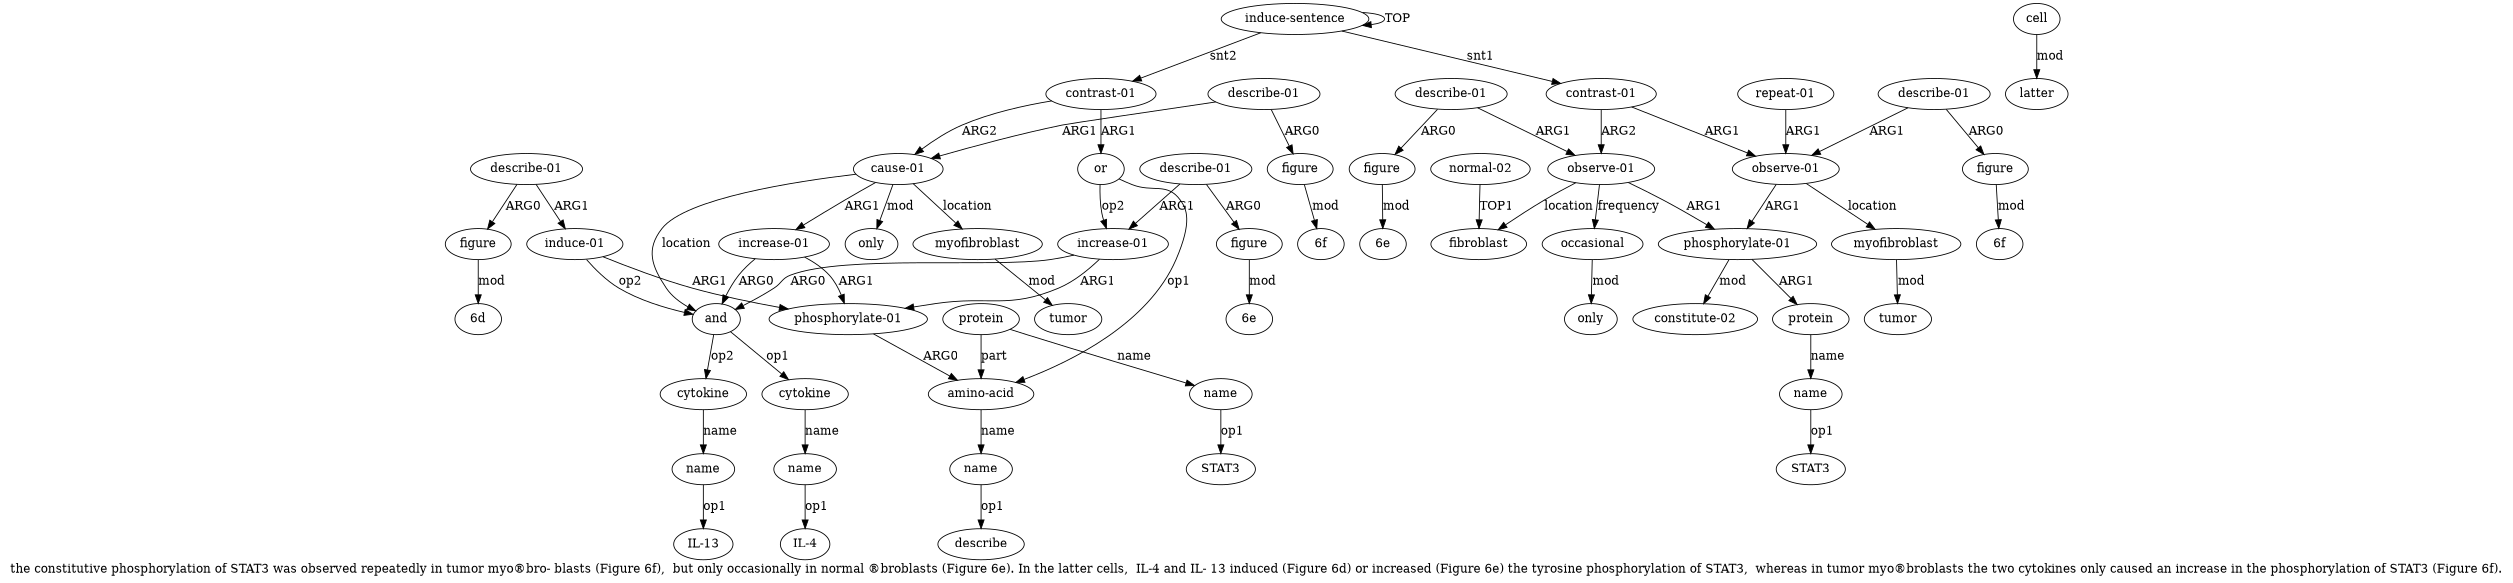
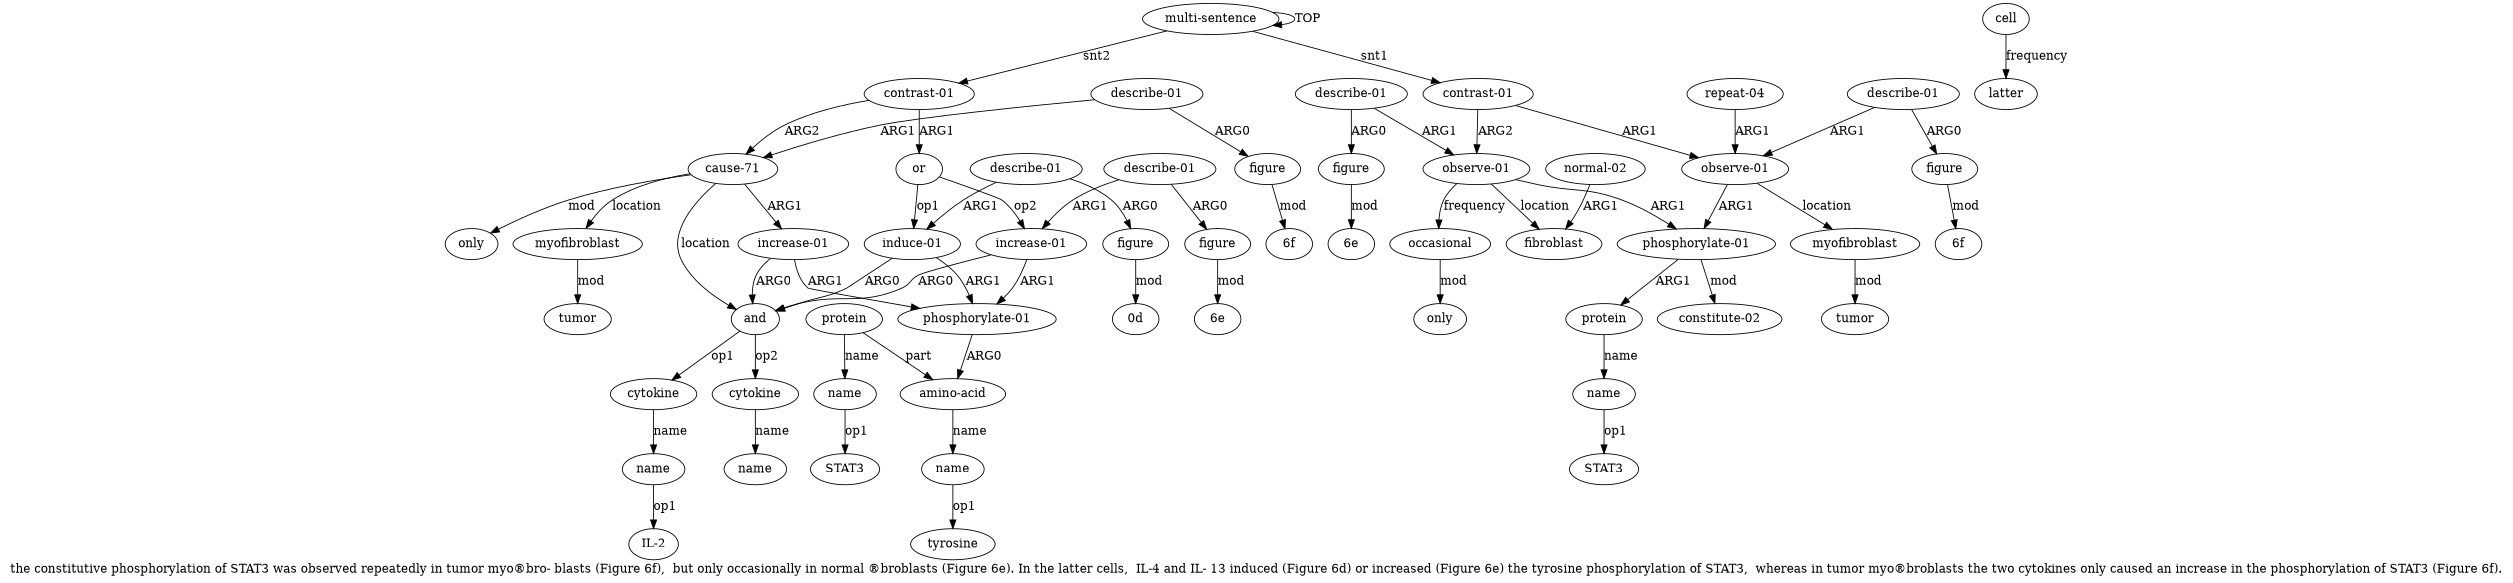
node "induce-sentence": label "induce-sentence" -> "multi-sentence"
edge "cell" -> "latter": label "mod" -> "frequency"
node "repeat-01": label "repeat-01" -> "repeat-04"
node "cause-01": label "cause-01" -> "cause-71"
edge "normal-02" -> "fibroblast": label "TOP1" -> "ARG1"
edge "induce-01" -> "and": label "op2" -> "ARG0"
edge "or" -> "amino-acid": now "or" -> "induce-01"
node "6d": label "6d" -> "0d"
node "IL-13": removed
node "IL-4": label "IL-4" -> "IL-2"
node "describe": label "describe" -> "tyrosine"
